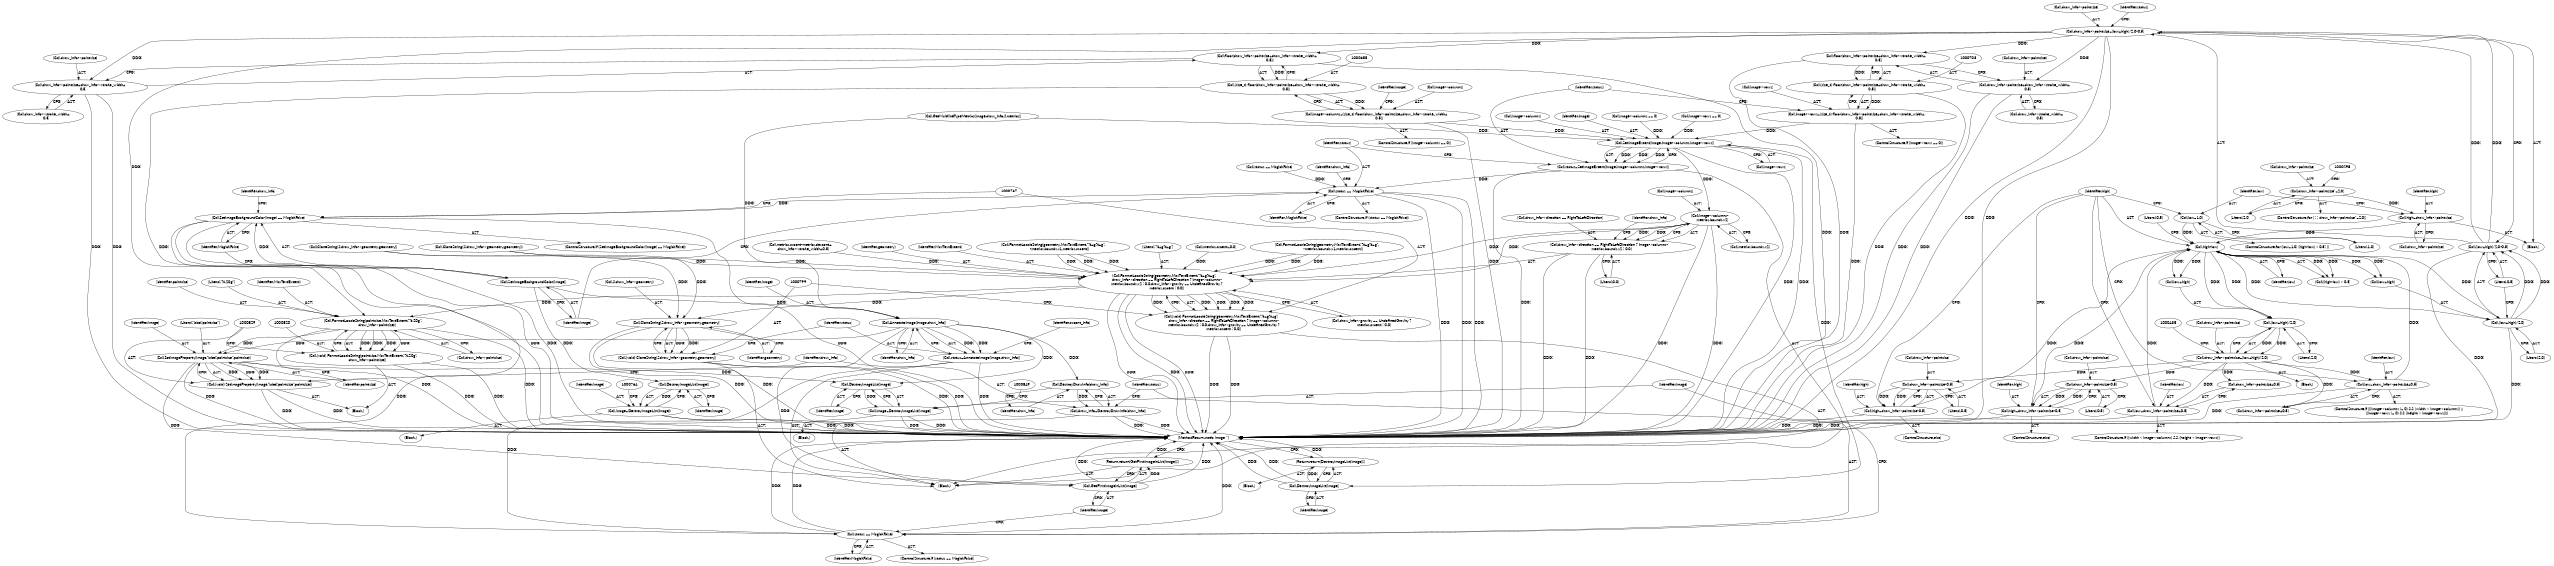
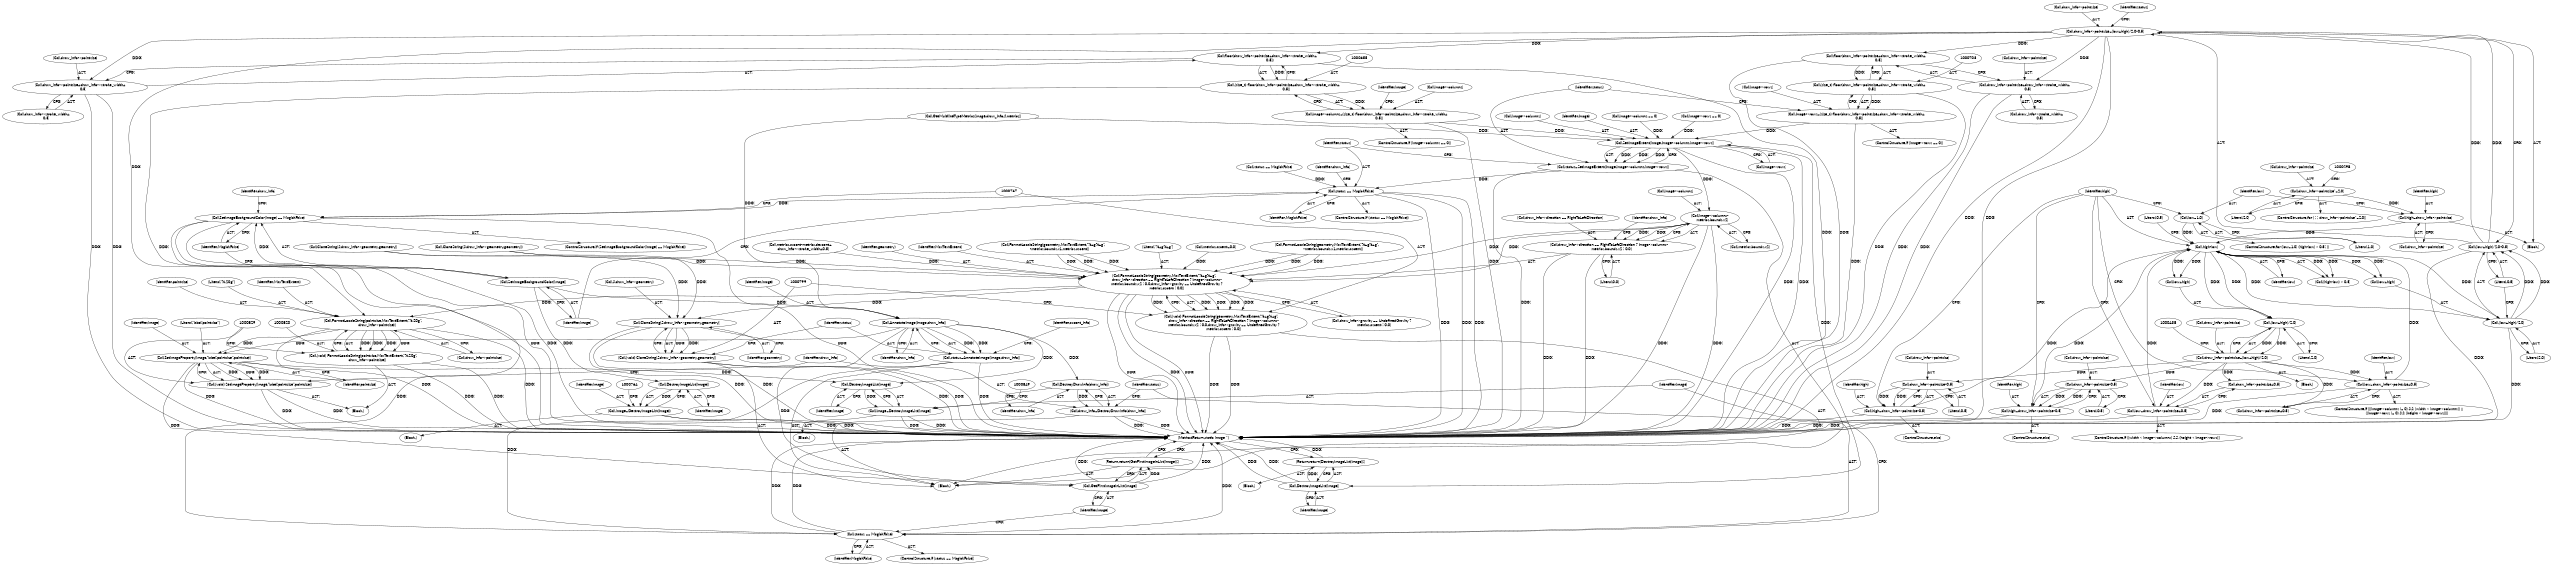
edge "(Return,return(GetFirstImageInList(image));)" -> "(MethodReturn,static Image *)": label "DDG: " -> "CFG: "
